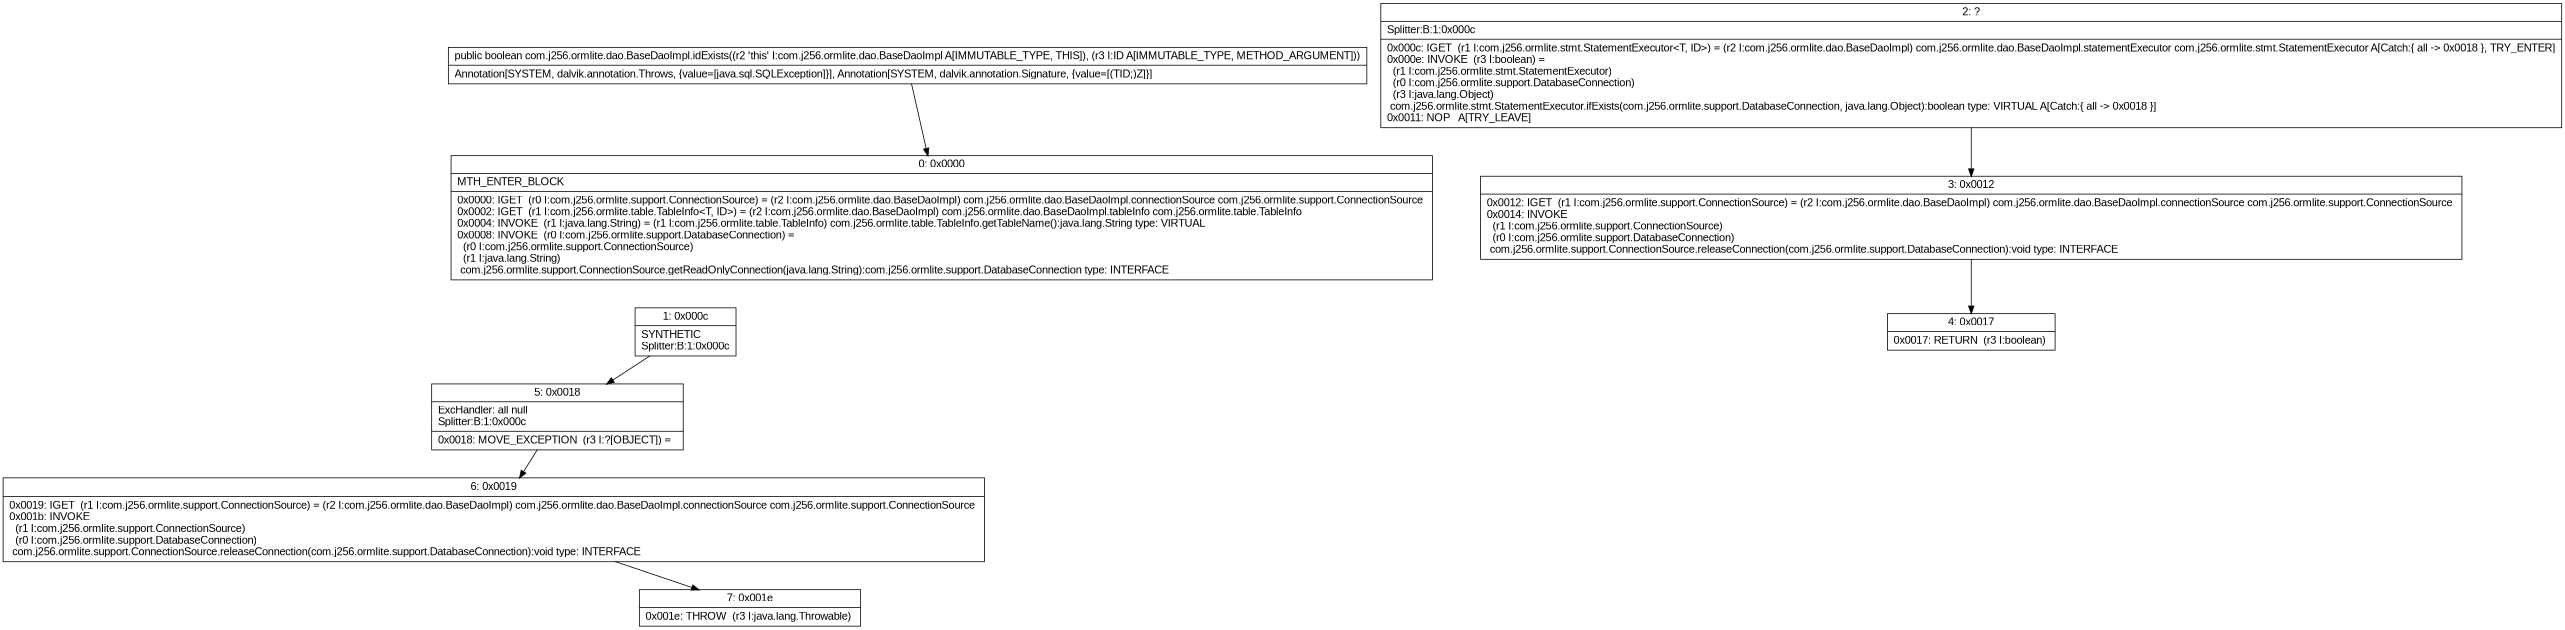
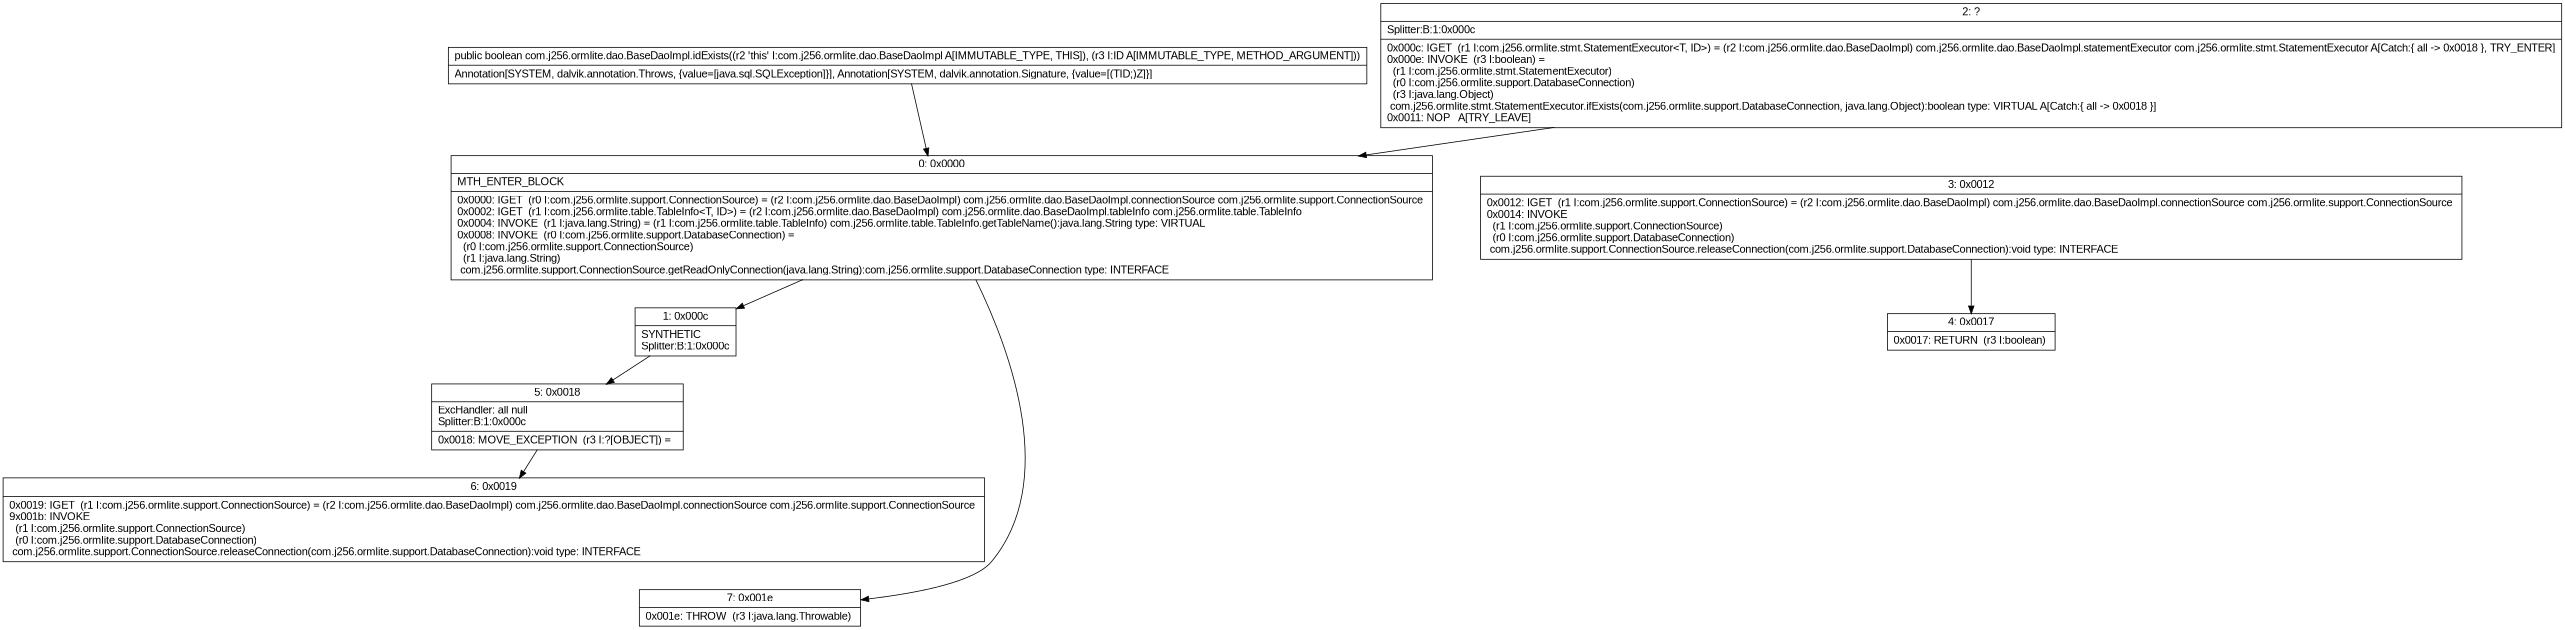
edge "2: ?" -> "3: 0x0012": now "2: ?" -> "0: 0x0000"
edge "0: 0x0000" -> "1: 0x000c": added
node "6: 0x0019": text "0x001b: INVOKE" -> "9x001b: INVOKE"
edge "6: 0x0019" -> "7: 0x001e": now "0: 0x0000" -> "7: 0x001e"
